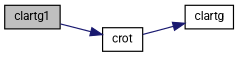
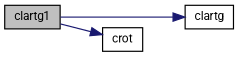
edge "crot" -> "clartg": now "clartg1" -> "clartg"
